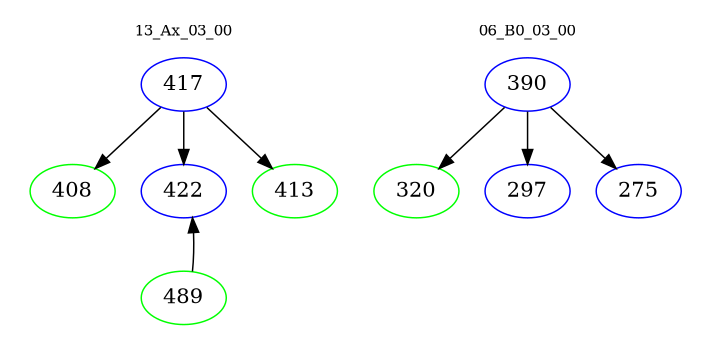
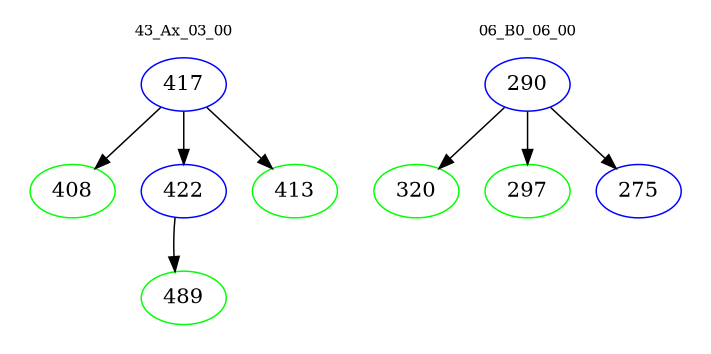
cluster "13_Ax_03_00": label "13_Ax_03_00" -> "43_Ax_03_00"
cluster "06_B0_03_00": label "06_B0_03_00" -> "06_B0_06_00"
node "390": label "390" -> "290"
node "297": color blue -> green
edge "489" -> "422": reversed
